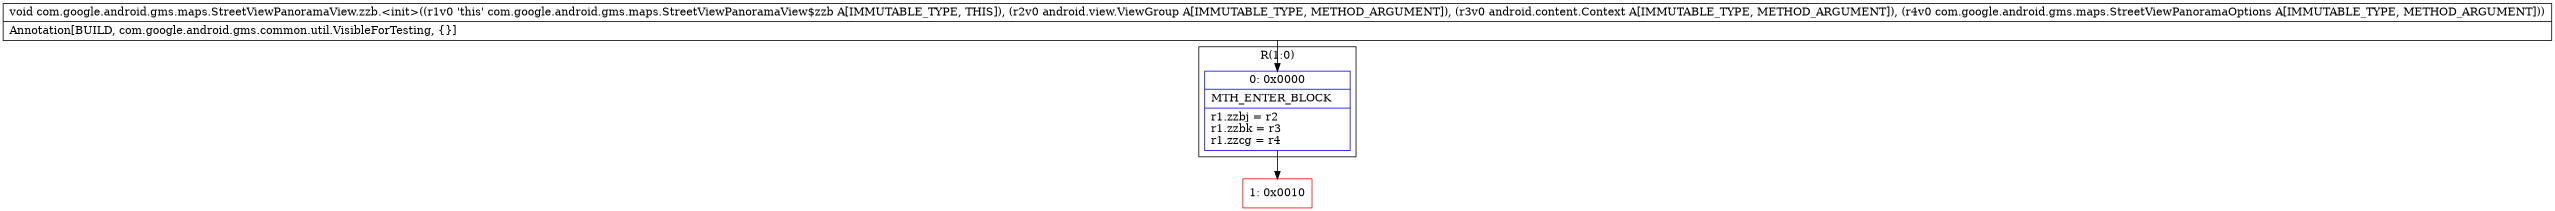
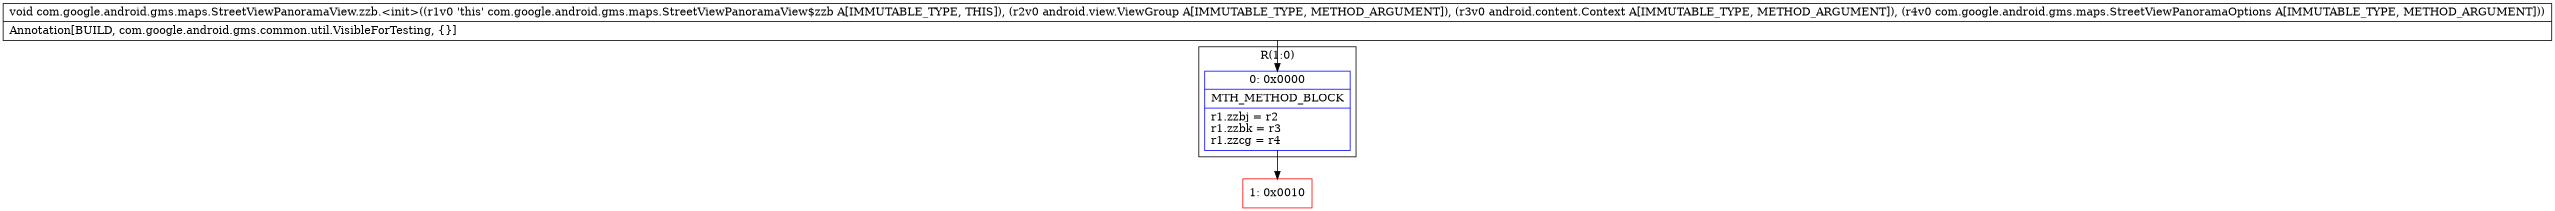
node "0: 0x0000": text "MTH_ENTER_BLOCK" -> "MTH_METHOD_BLOCK"
